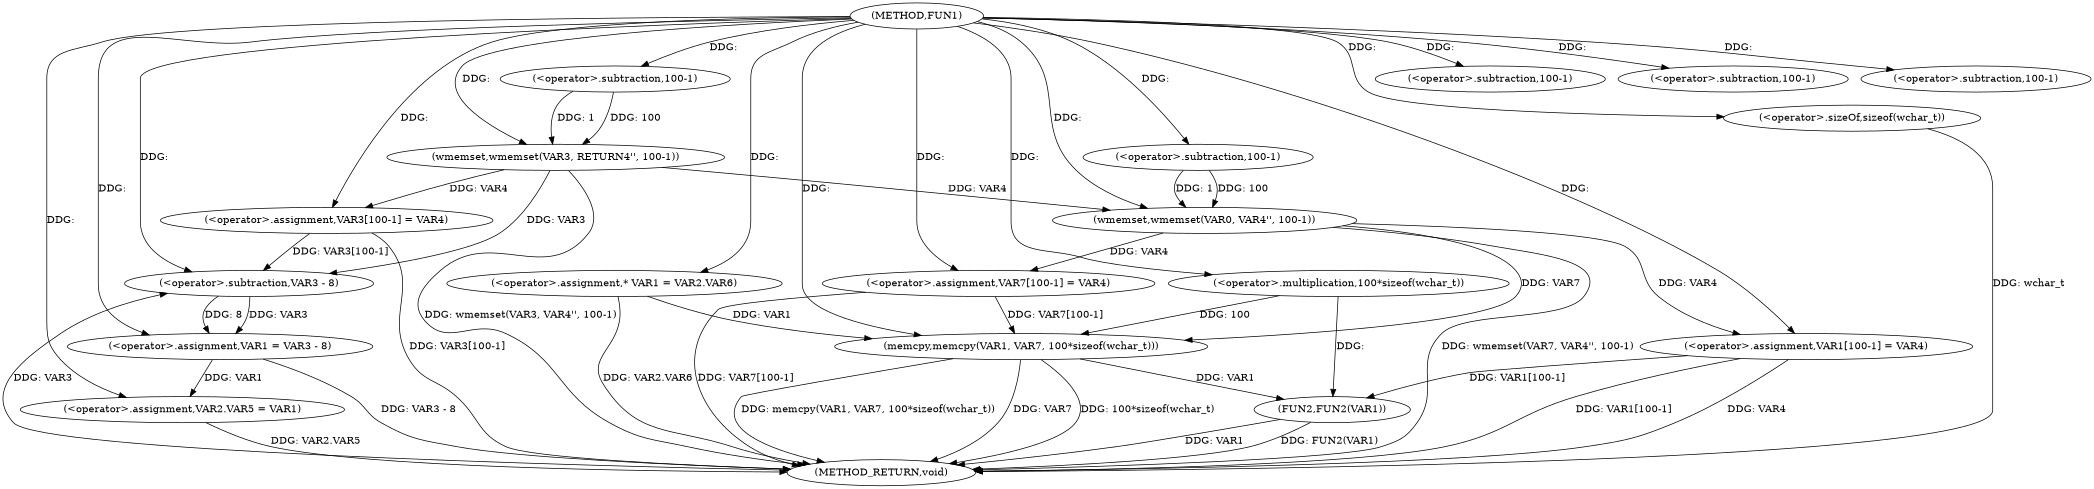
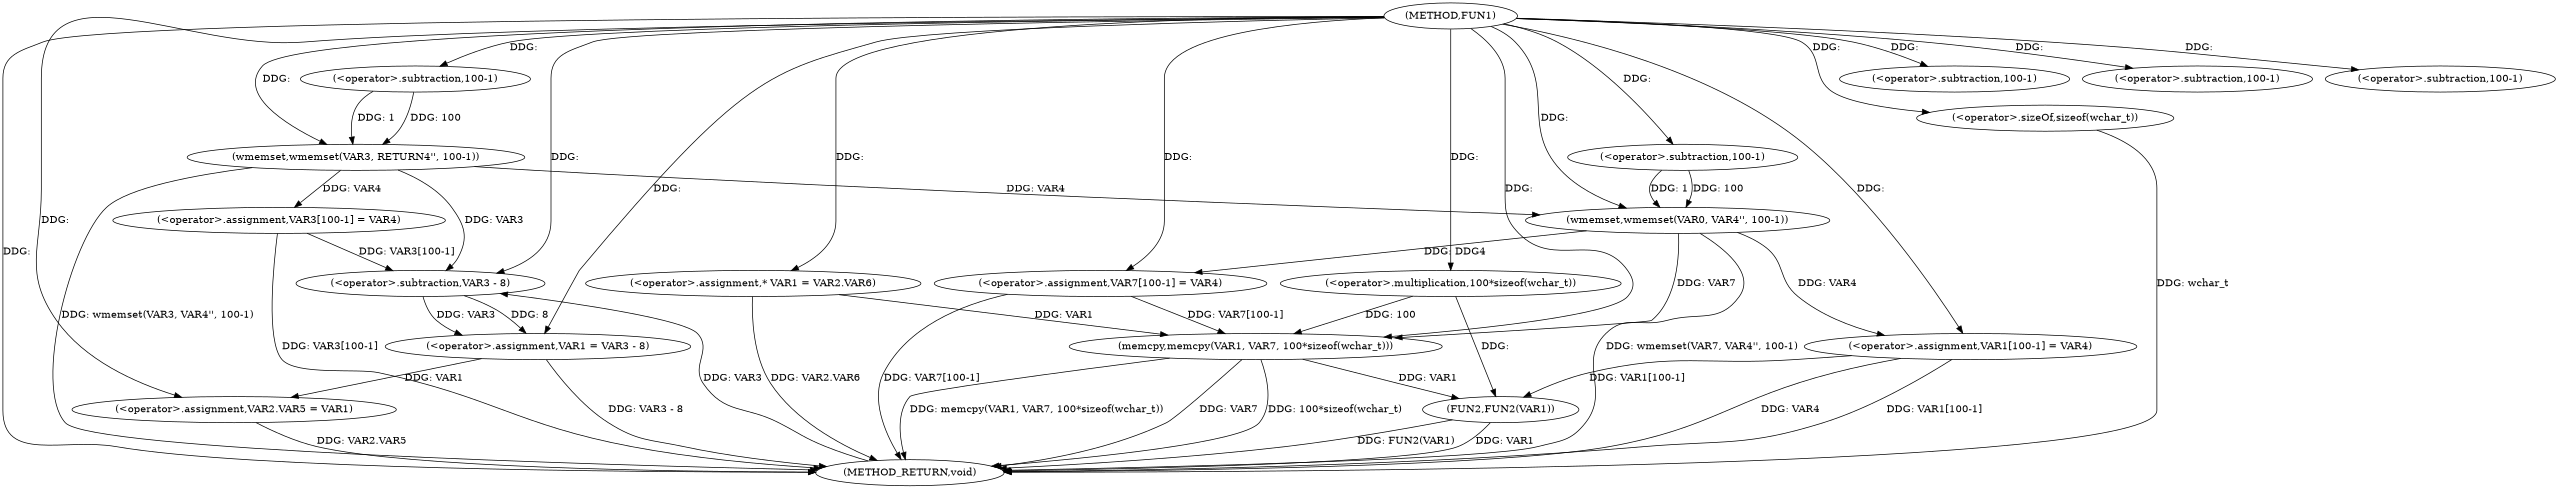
edge "(METHOD,FUN1)" -> "(<operator>.assignment,VAR3[100-1] = VAR4)": now "(METHOD,FUN1)" -> "(METHOD_RETURN,void)"
edge "(wmemset,wmemset(VAR0, VAR4'', 100-1))" -> "(<operator>.assignment,VAR7[100-1] = VAR4)": label "DDG: VAR4" -> "DDG: DDG4"
